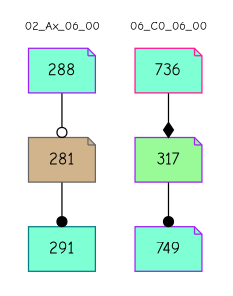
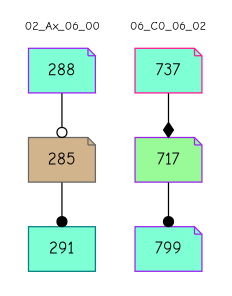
cluster "06_C0_06_00": label "06_C0_06_00" -> "06_C0_06_02"
node "736": label "736" -> "737"
node "281": label "281" -> "285"
node "317": label "317" -> "717"
node "749": label "749" -> "799"
